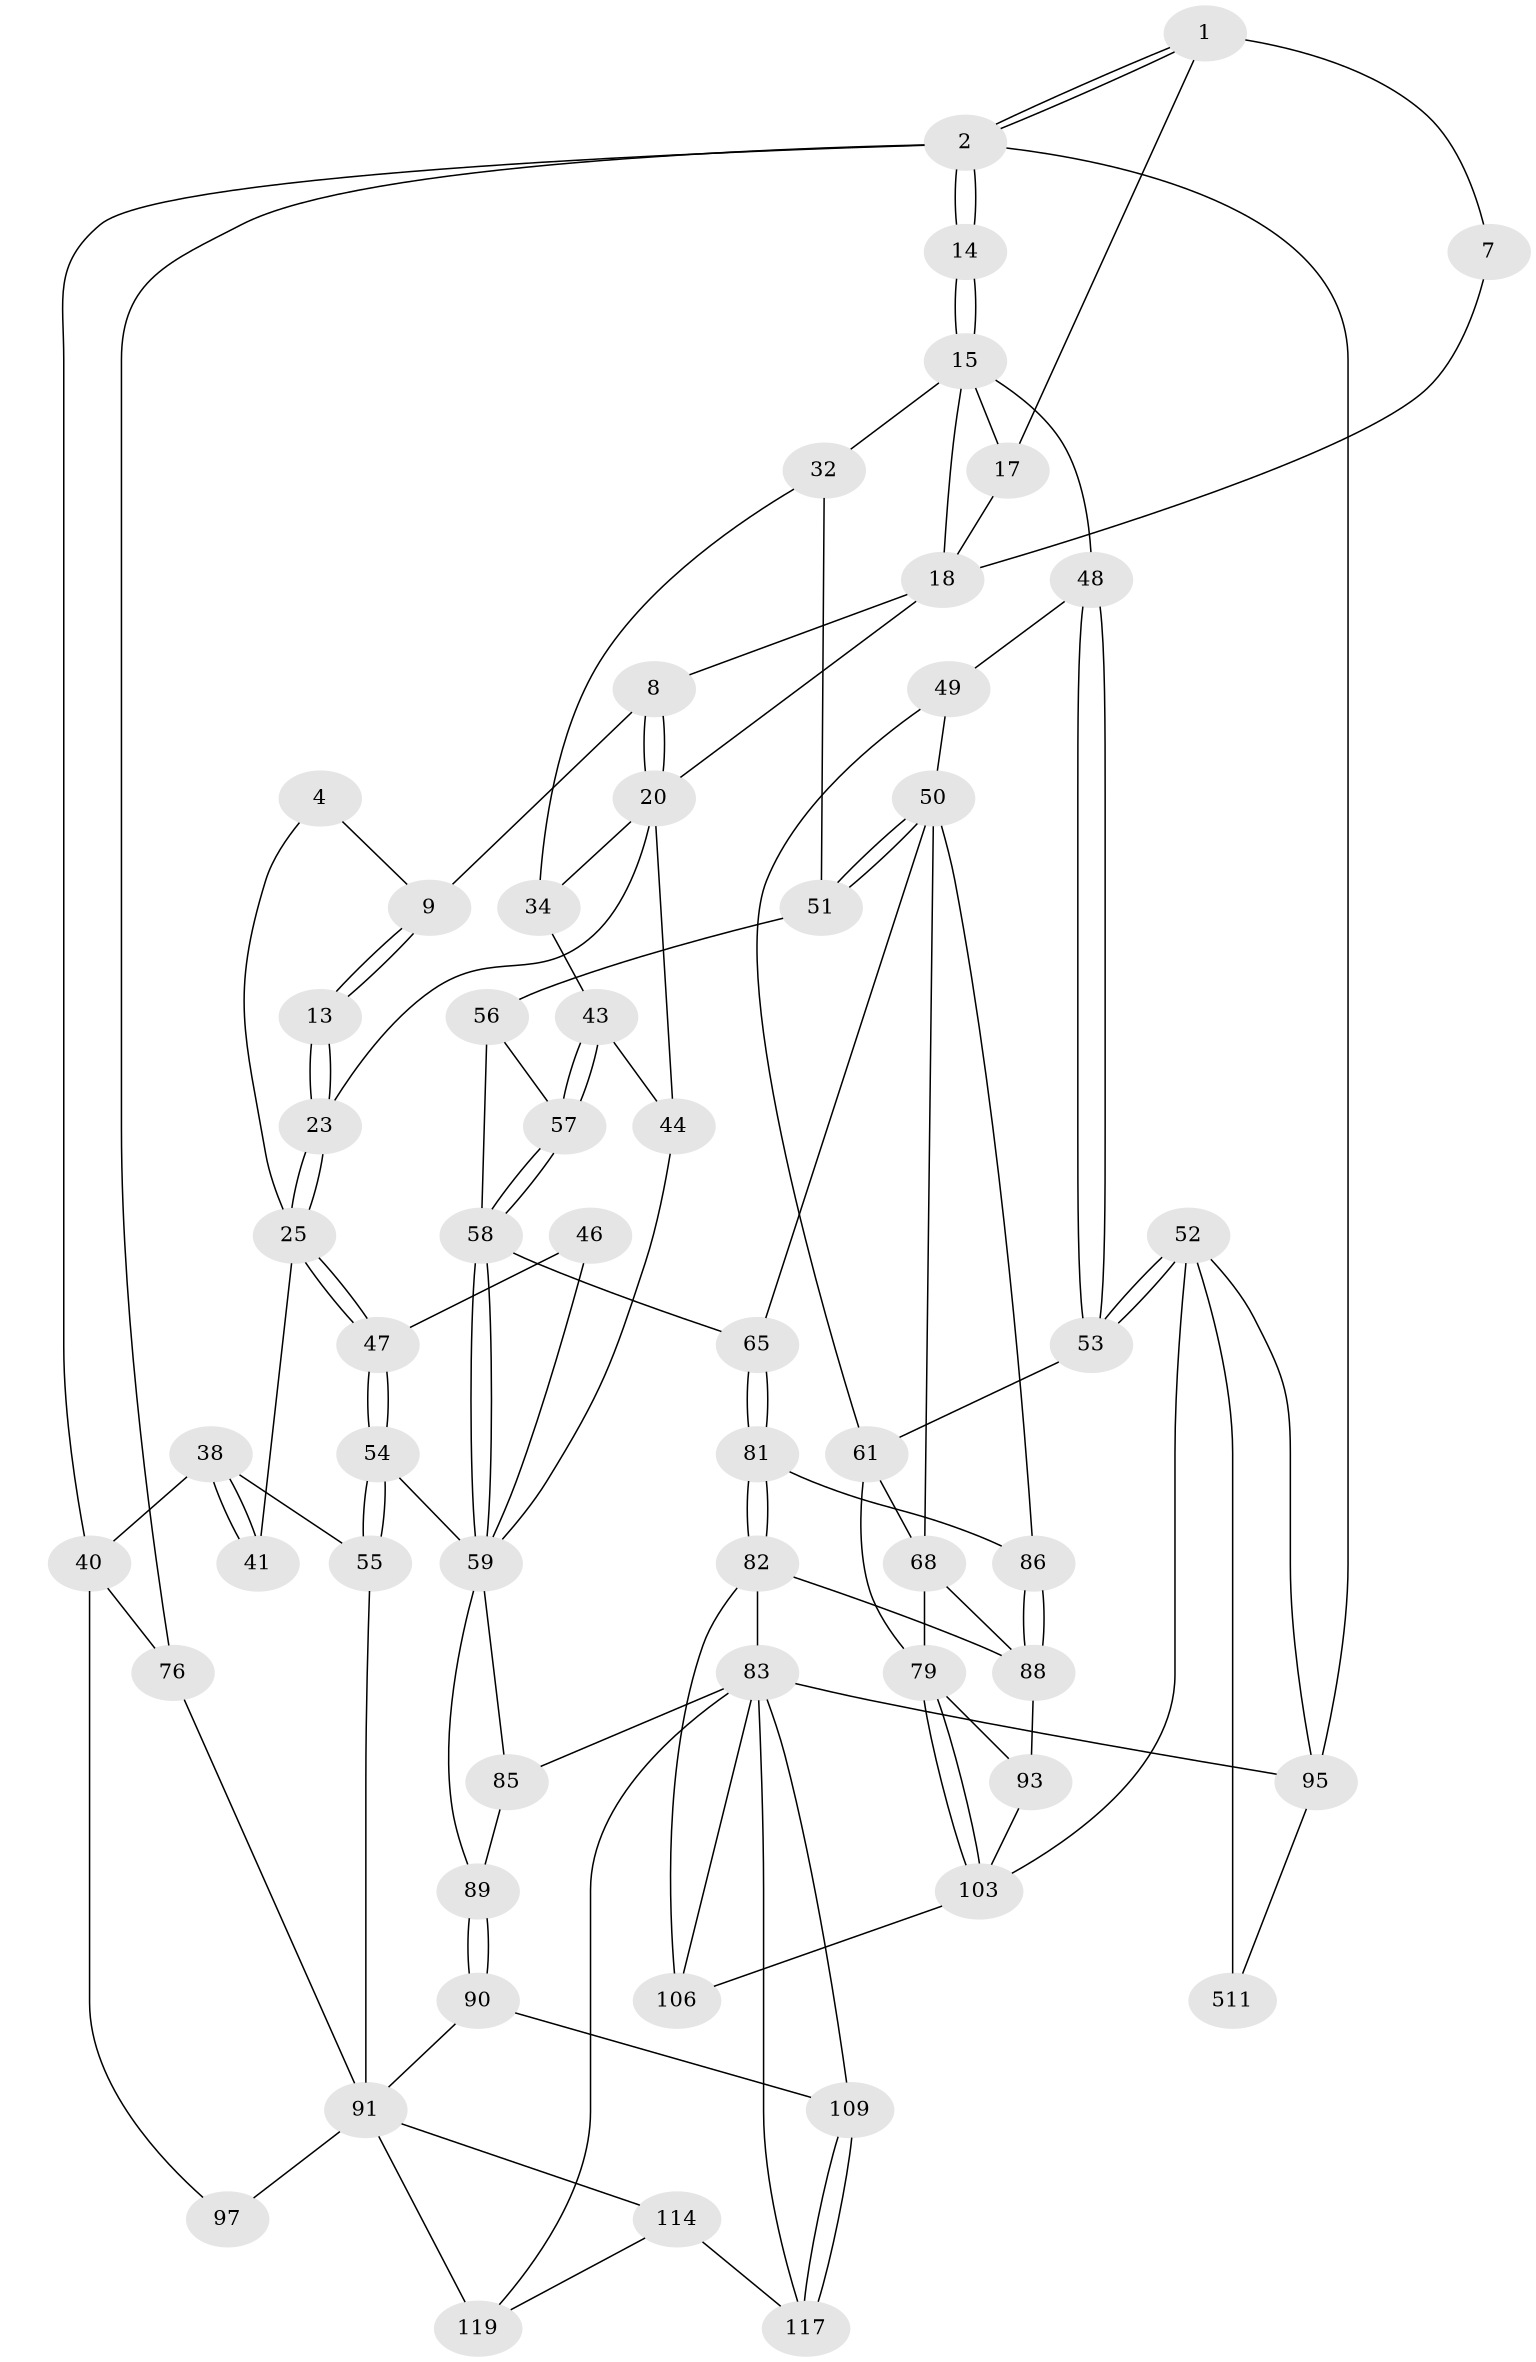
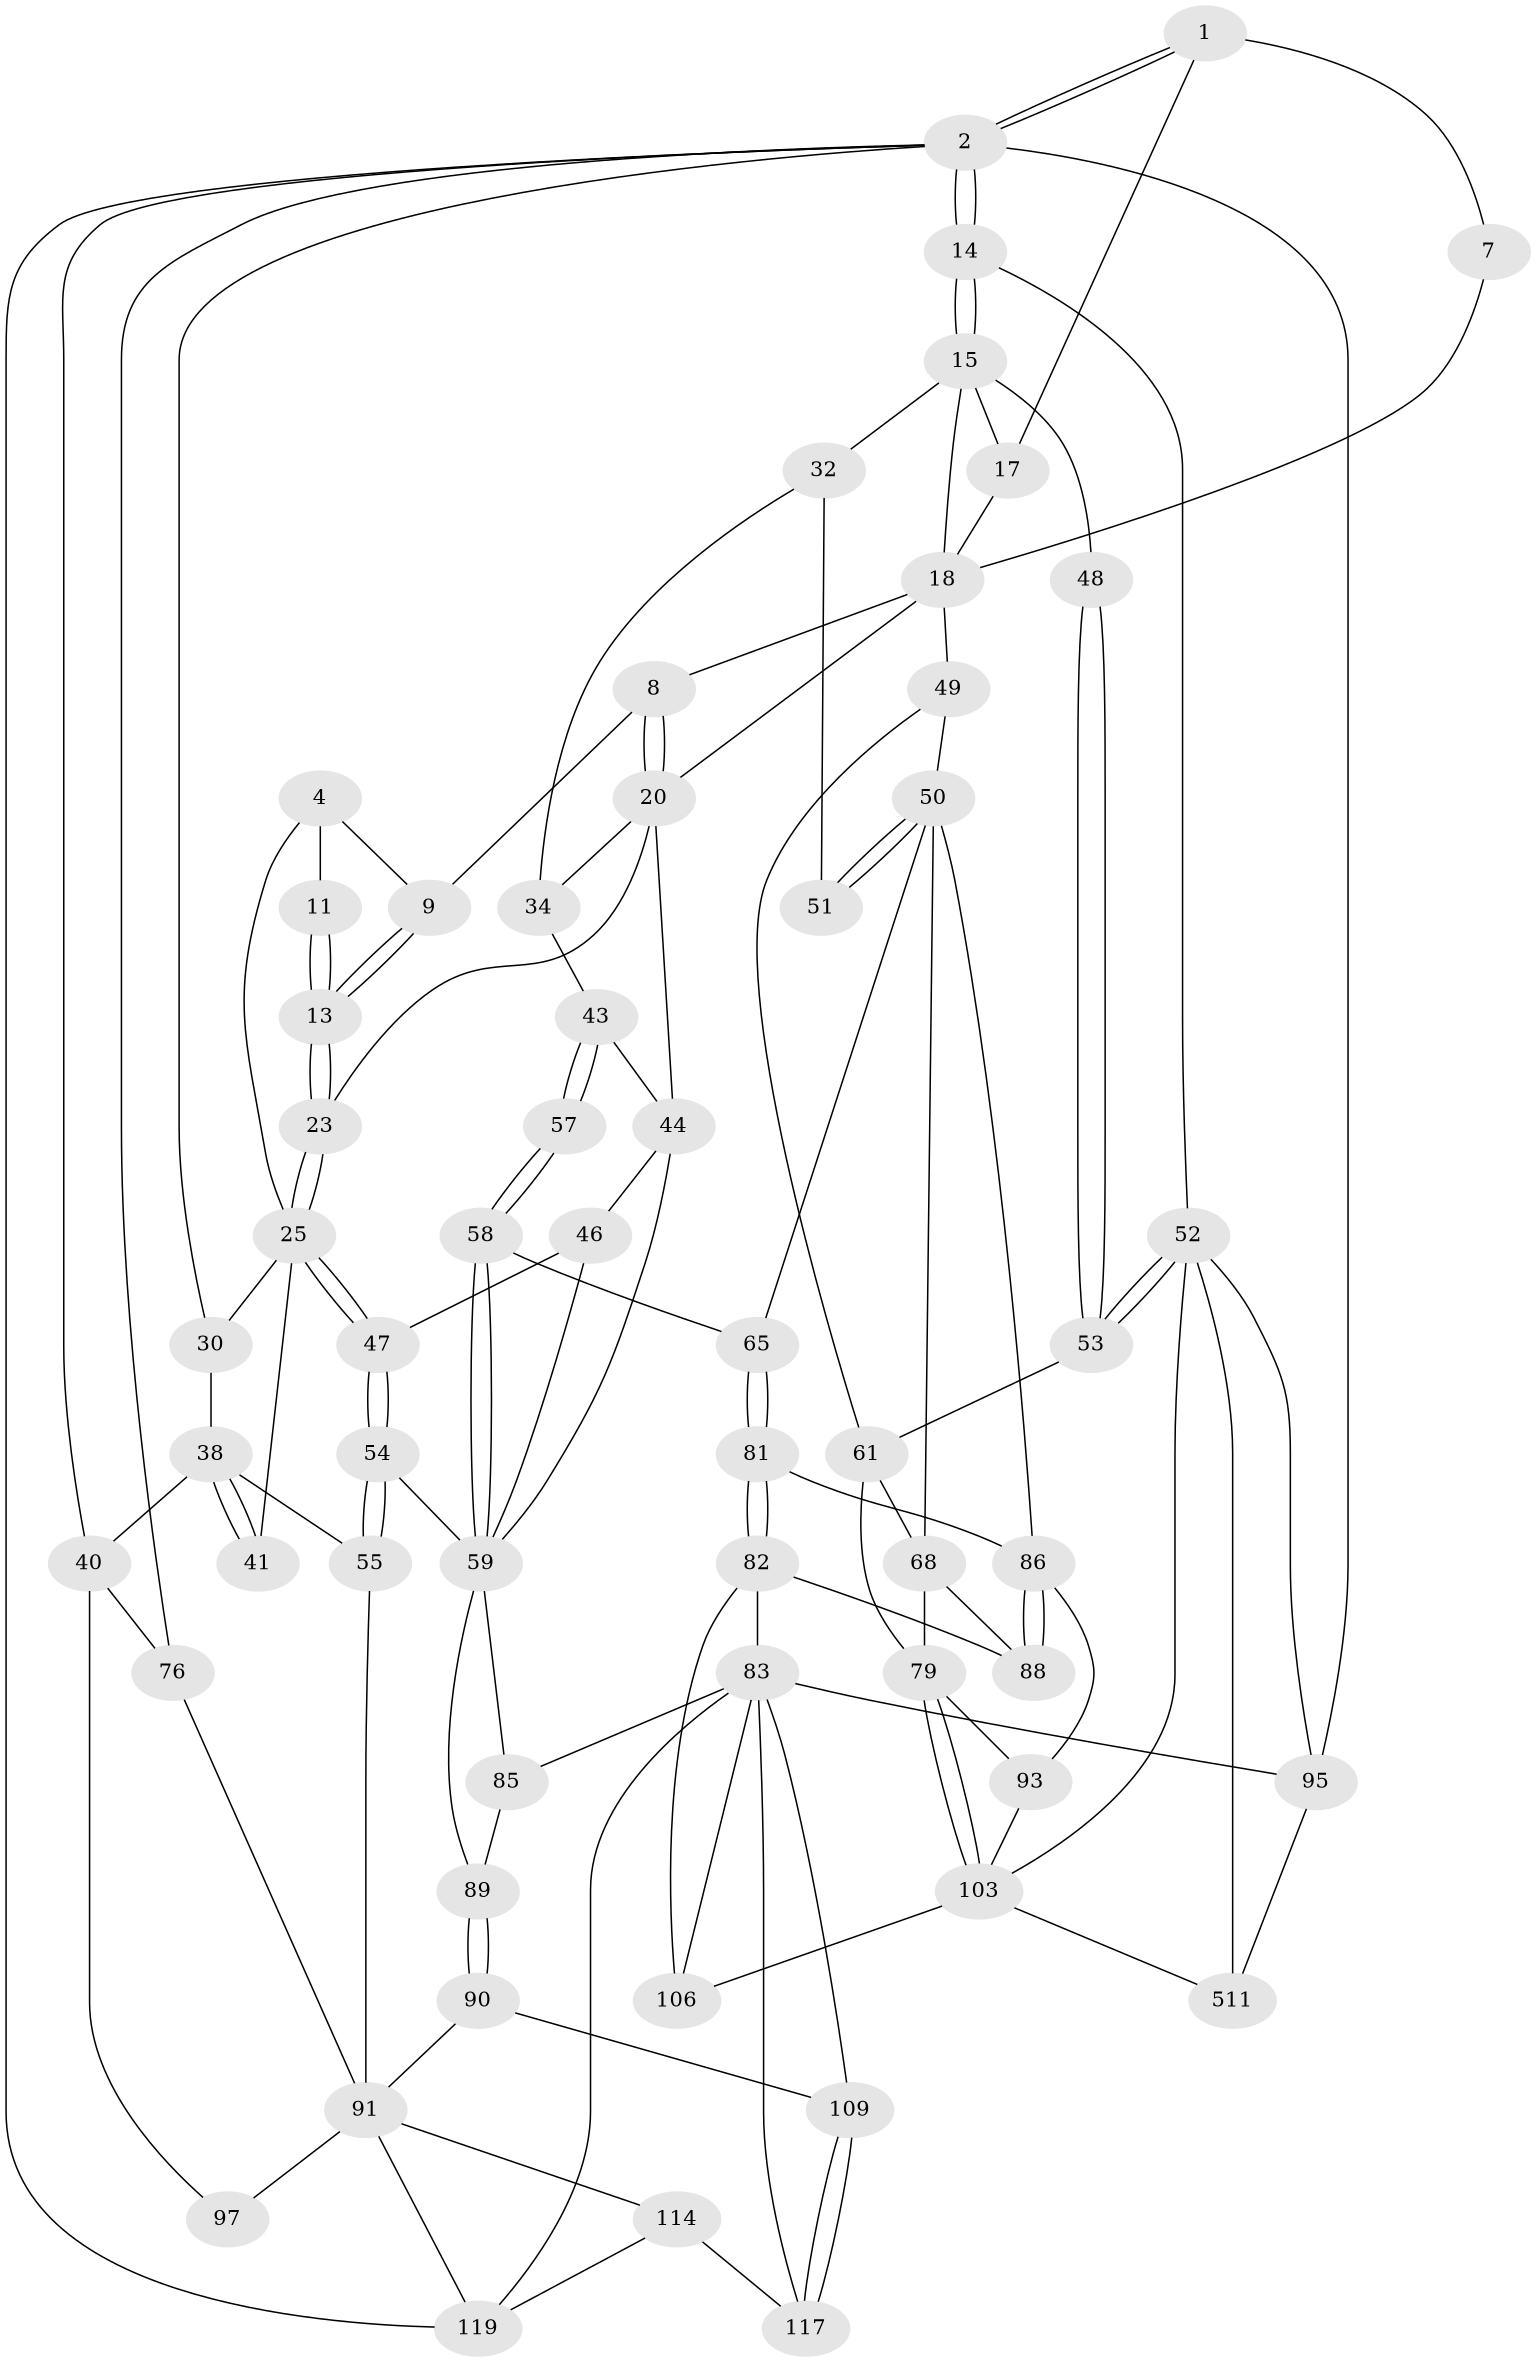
edge "48" -- "49": now "18" -- "49"
edge "14" -- "52": added
node "11": added
edge "2" -- "119": added
node "56": removed
edge "44" -- "46": added
node "30": added
edge "88" -- "93": now "86" -- "93"
edge "103" -- "511": added
